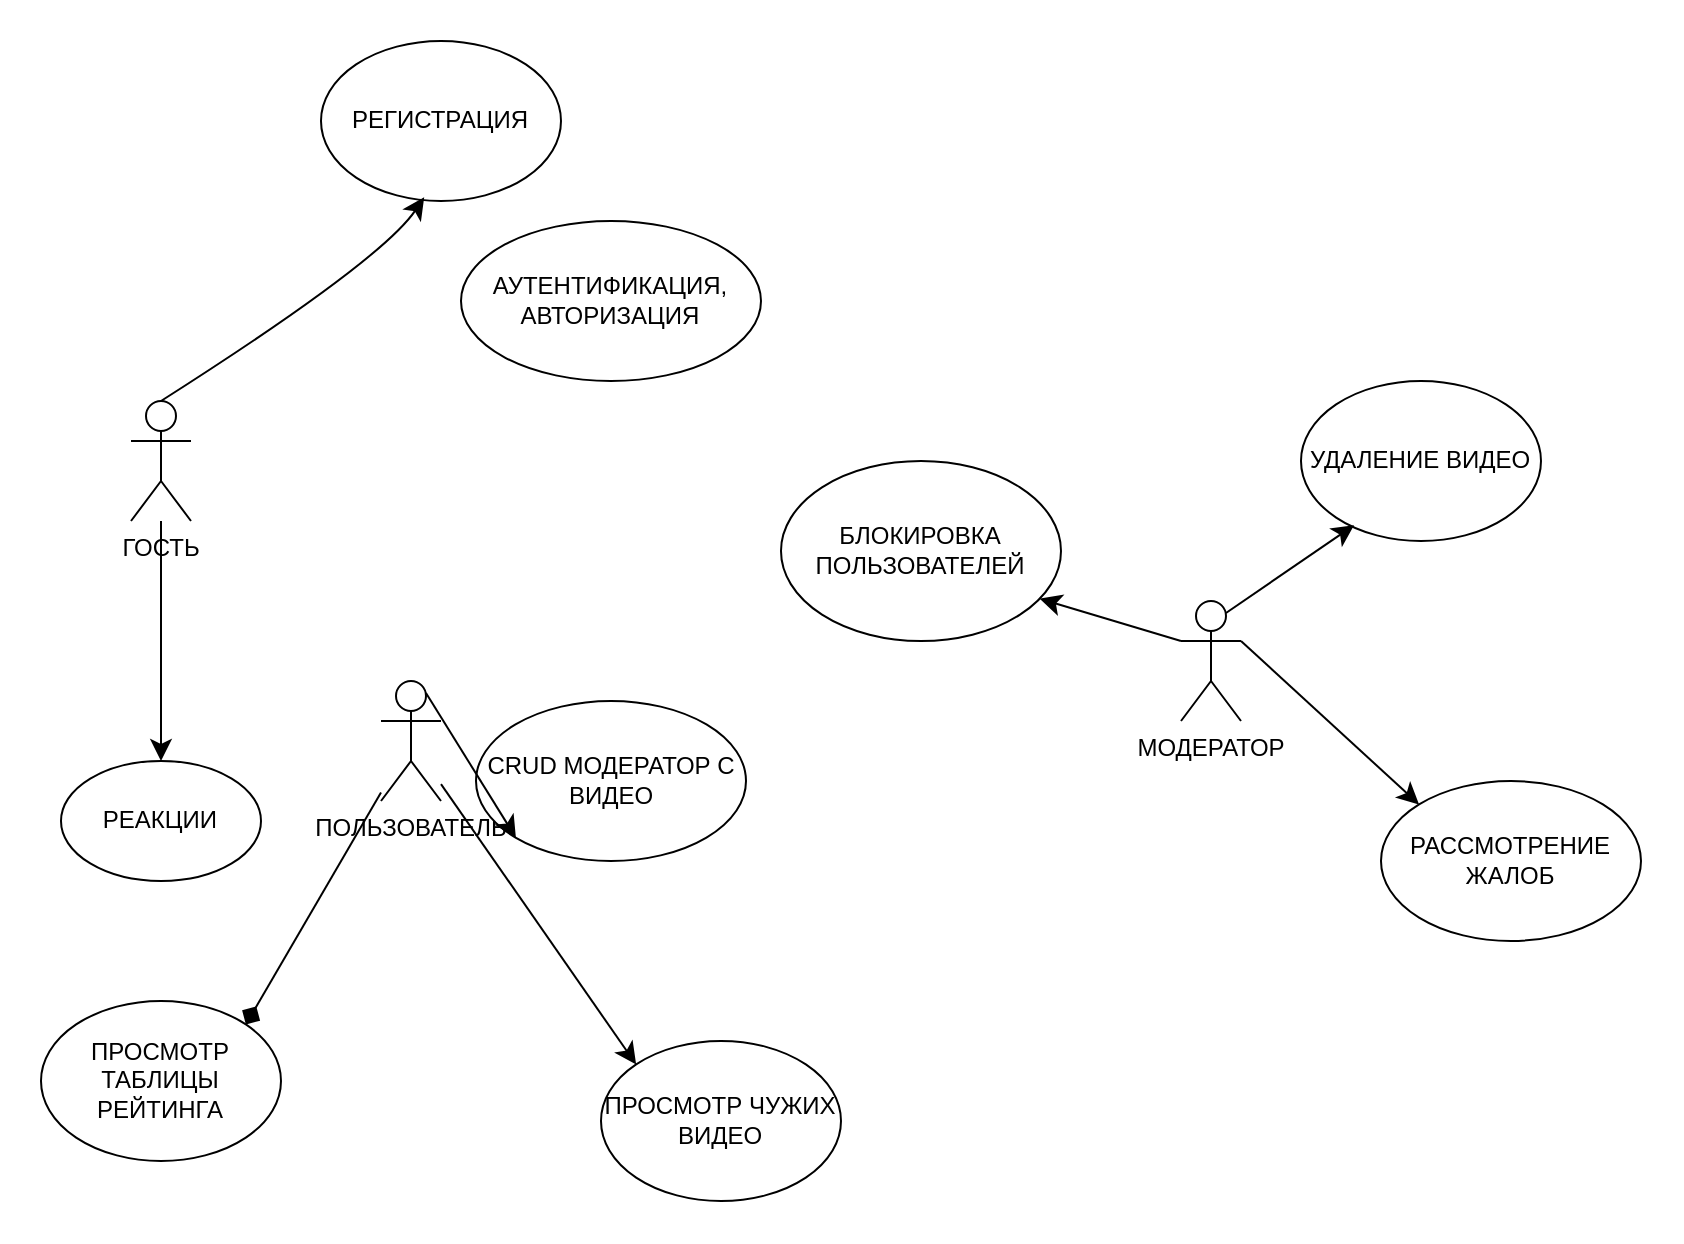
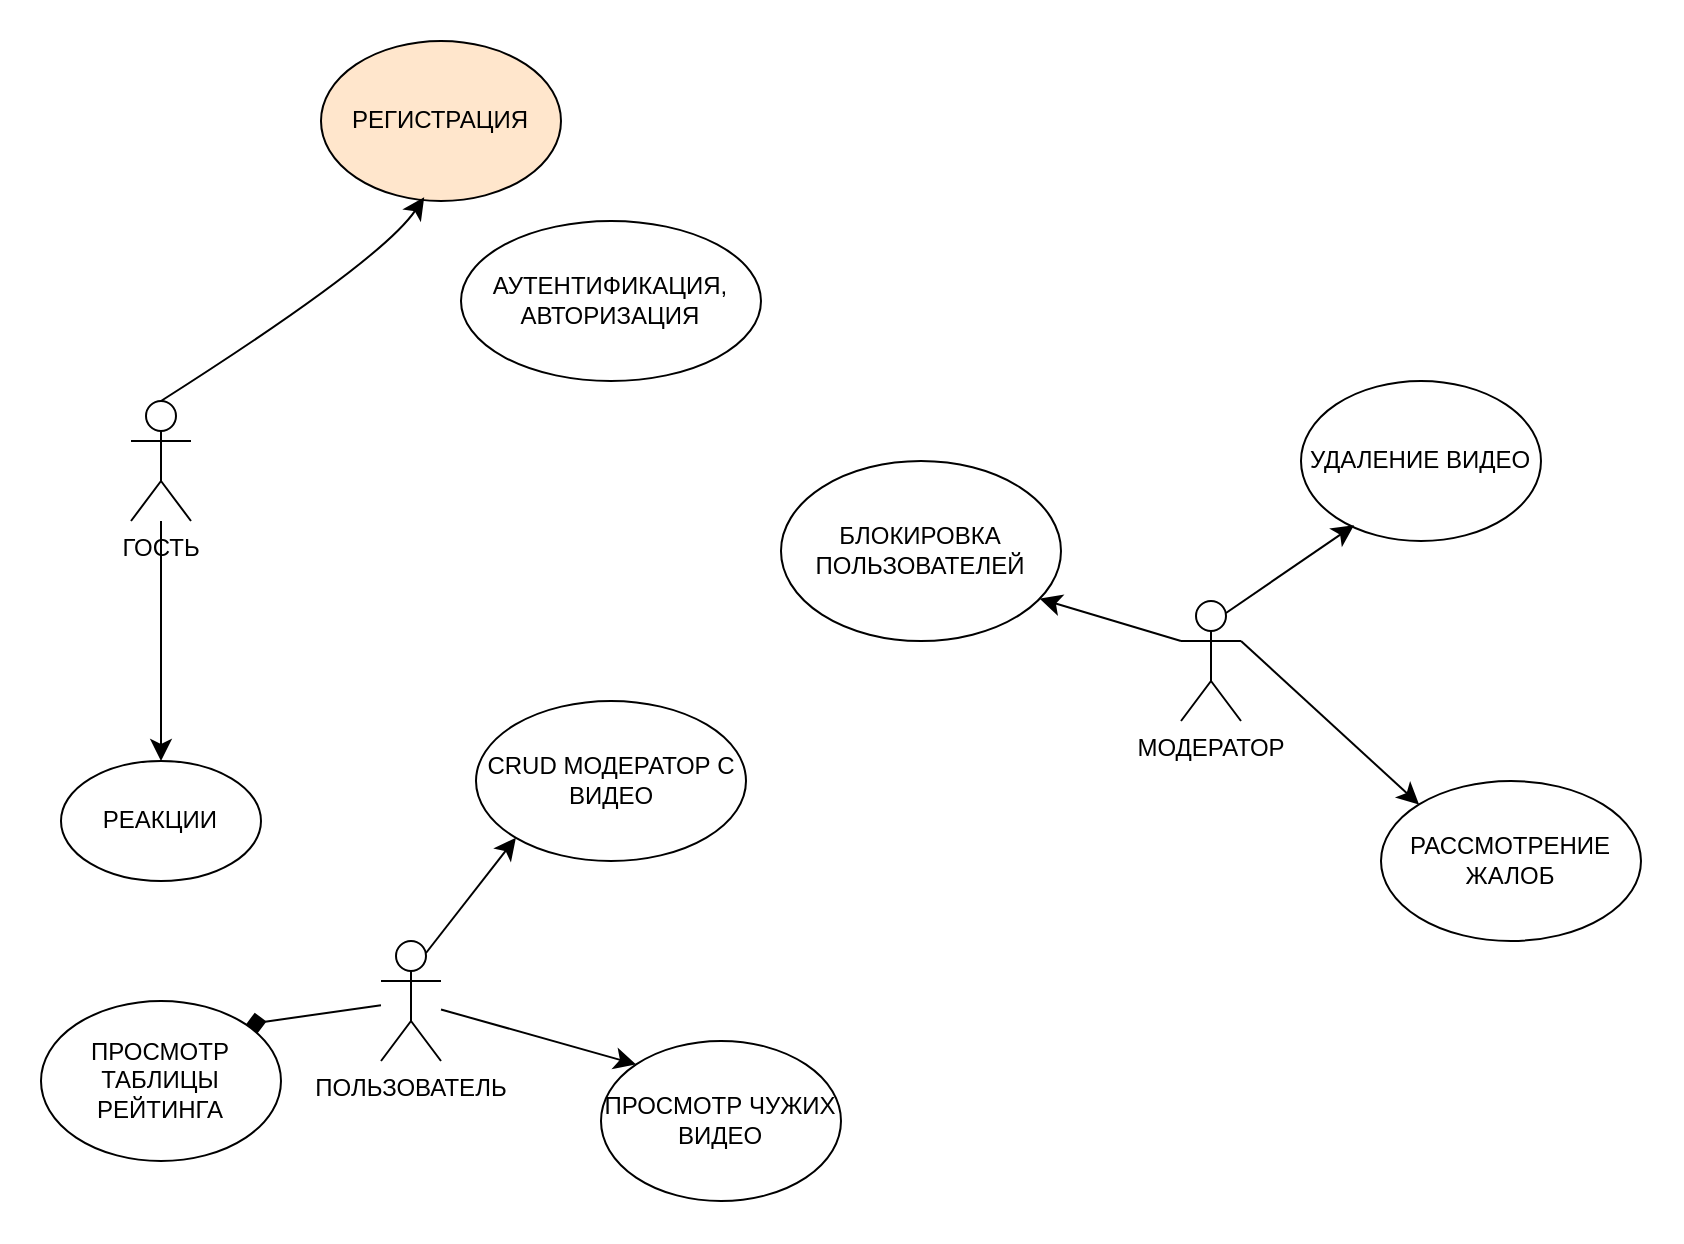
node "РЕГИСТРАЦИЯ": fillcolor #ffffff -> #ffe6cc
node "ПОЛЬЗОВАТЕЛЬ": moved (411, 741) -> (411, 1001)
